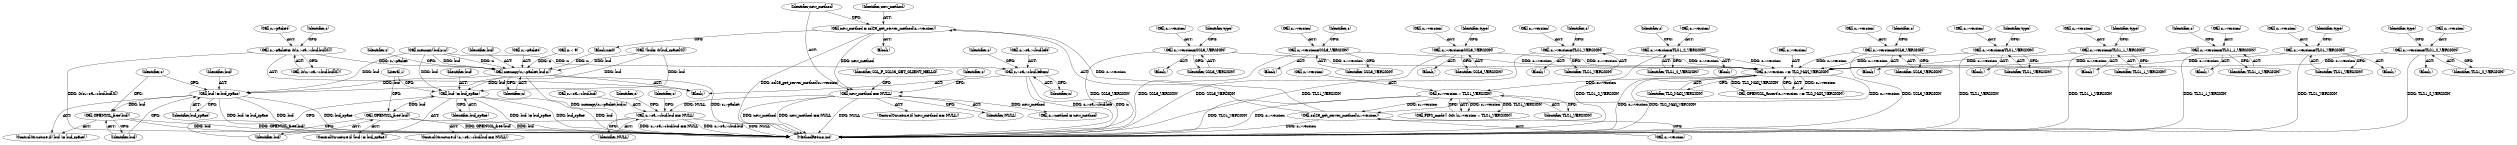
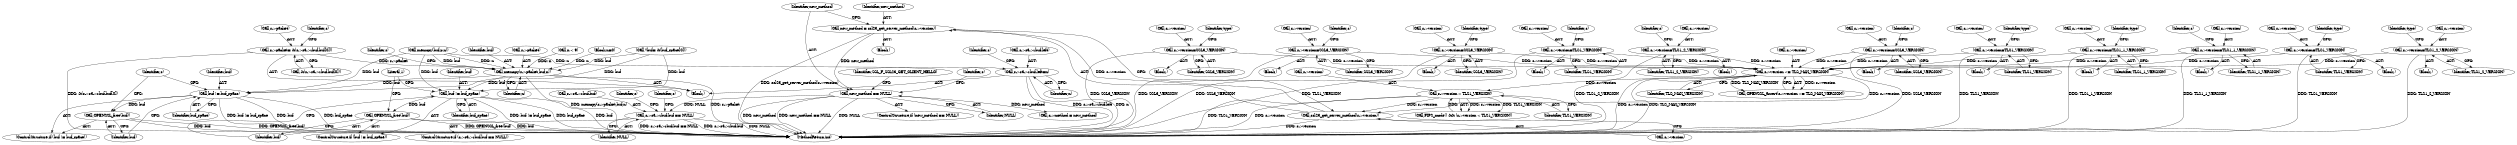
edge "(Call,new_method = ssl23_get_server_method(s->version))" -> "(Block,n=0)": now "(Call,new_method = ssl23_get_server_method(s->version))" -> "(Call,ssl23_get_server_method(s->version))"
edge "(Call,FIPS_mode() && (s->version < TLS1_VERSION))" -> "(Call,s->version < TLS1_VERSION)": label "CFG: " -> "DDG: "
